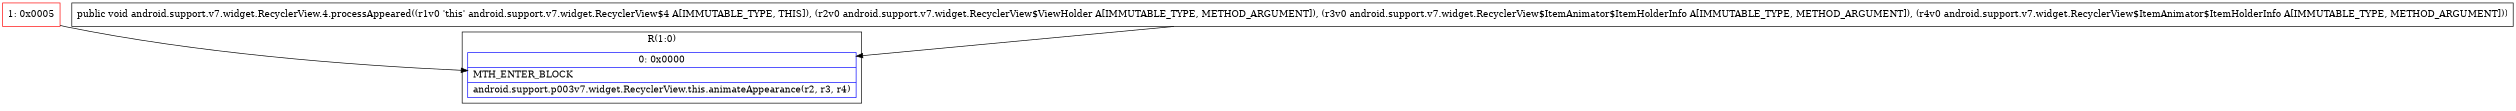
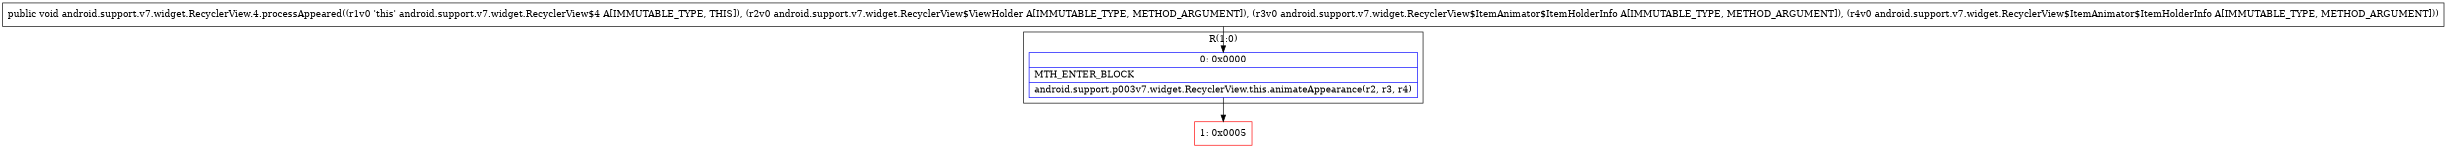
edge "1: 0x0005" -> "0: 0x0000": reversed
